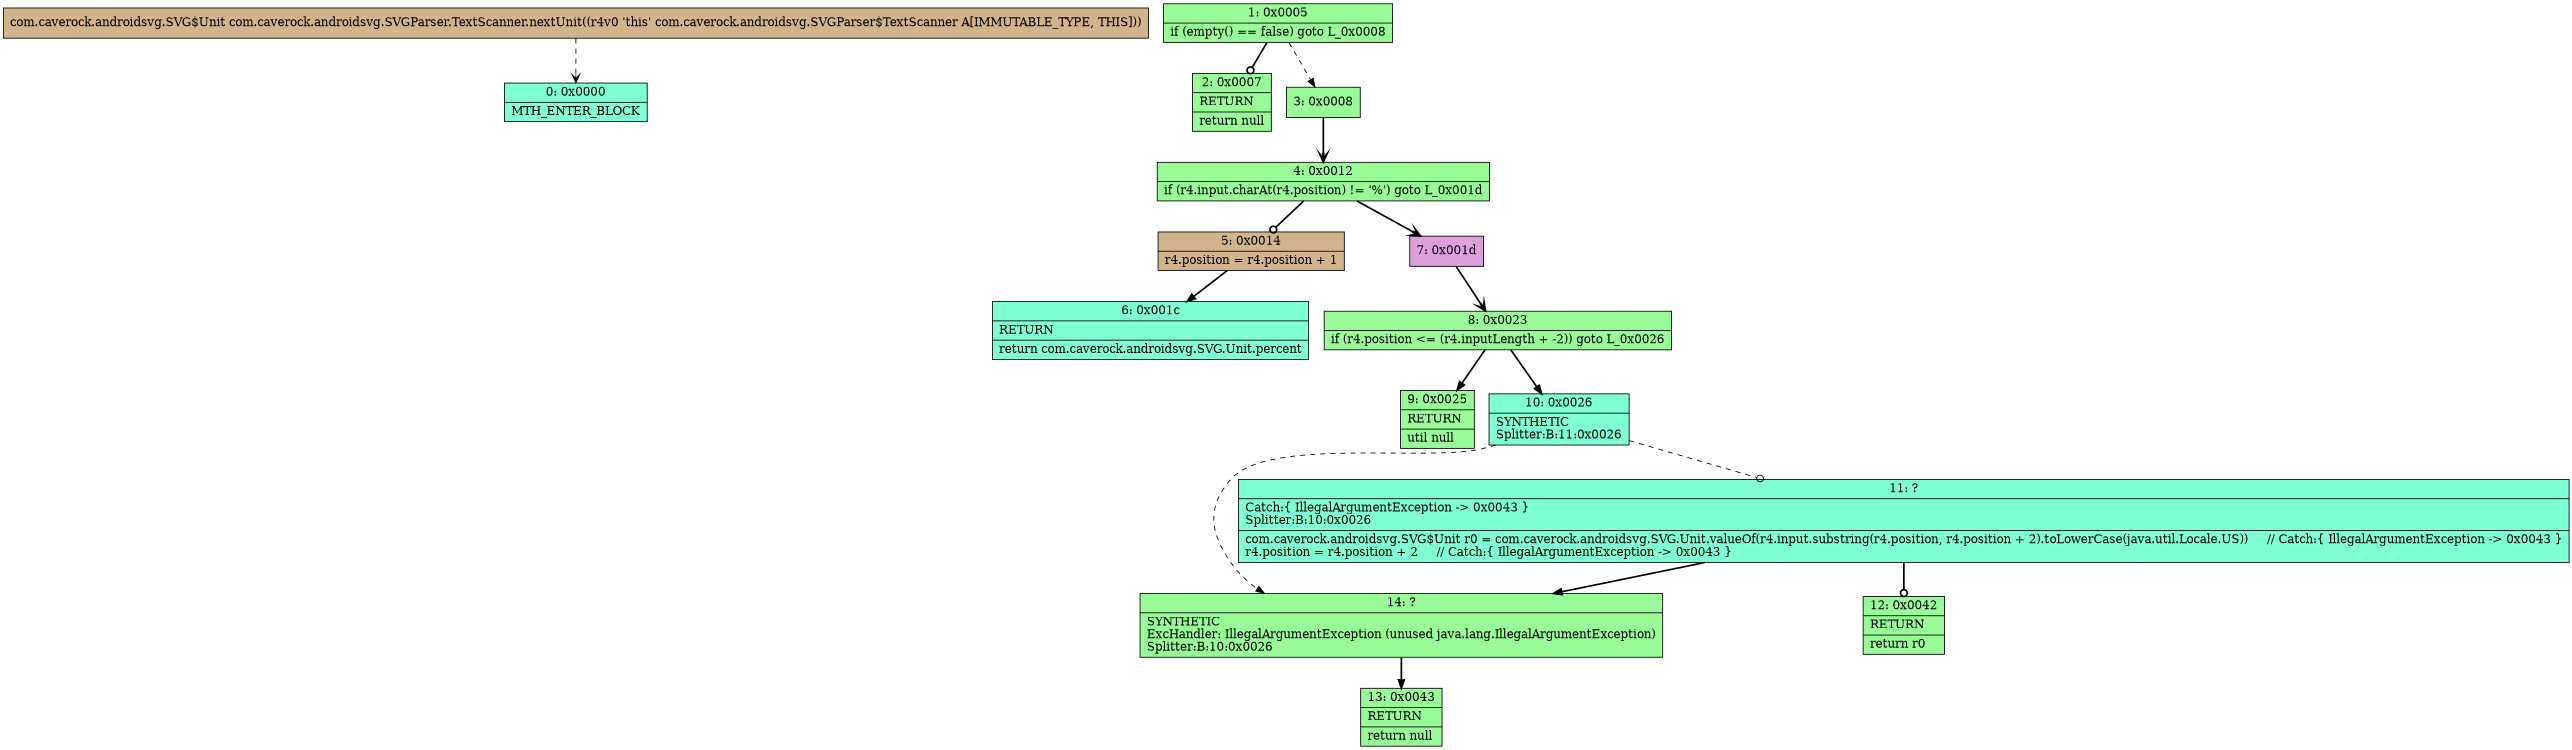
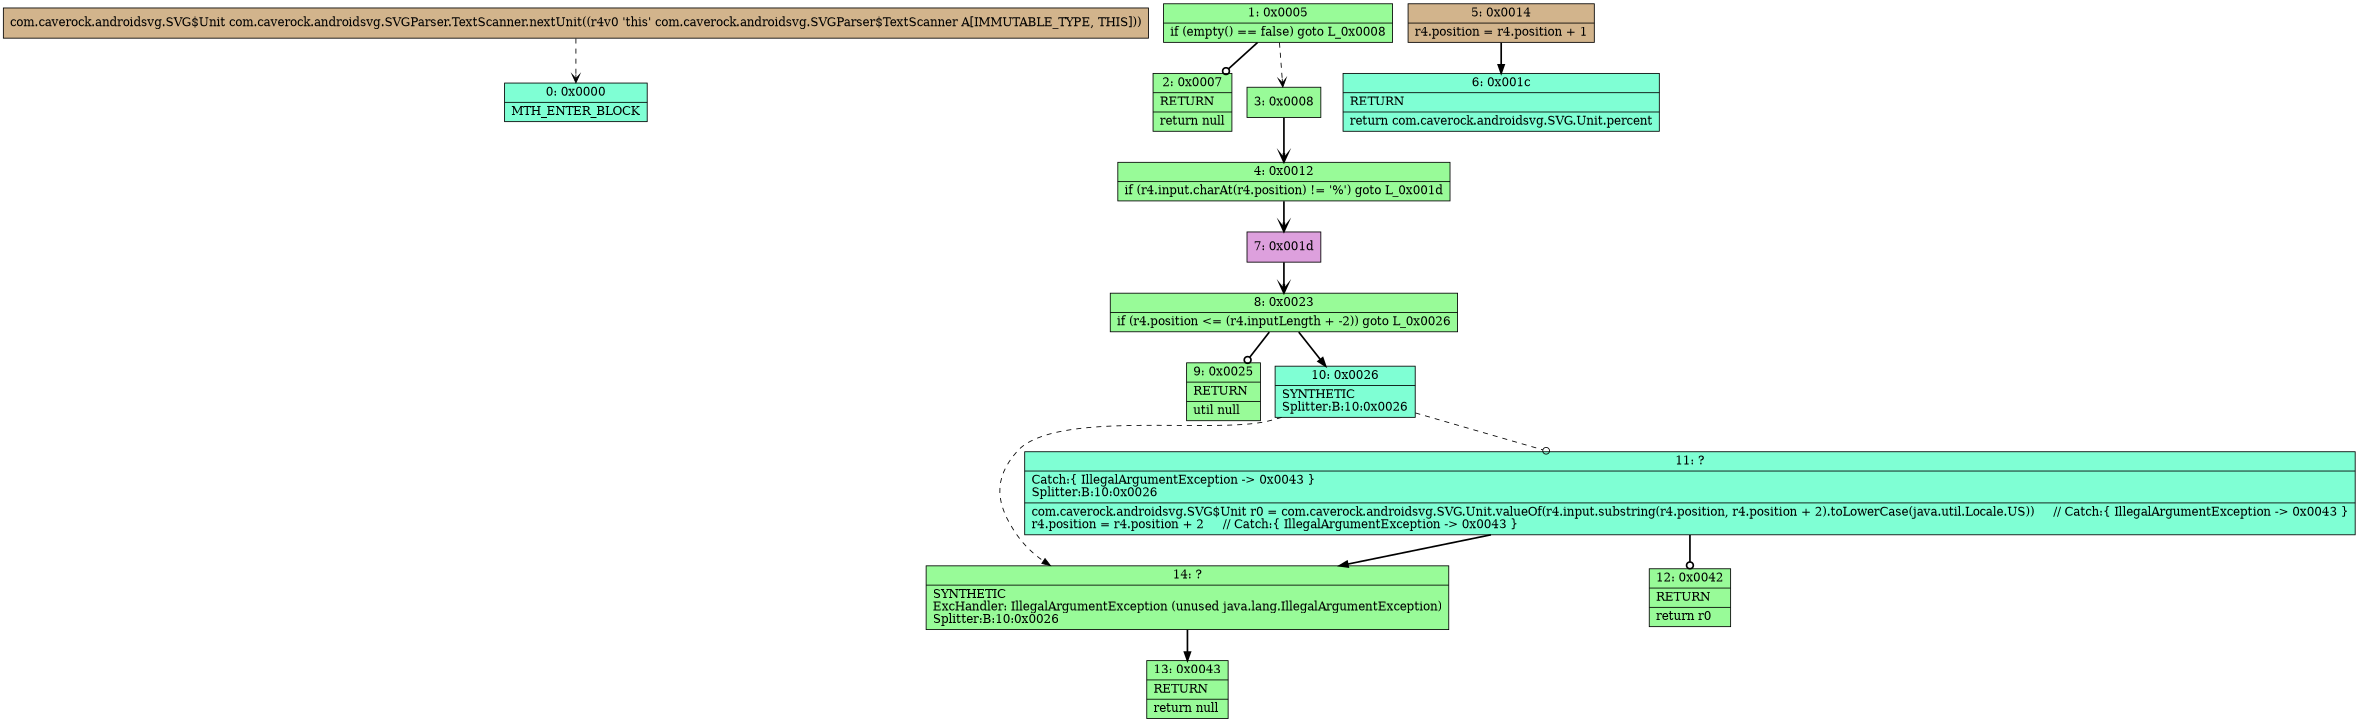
edge "1: 0x0005" -> "3: 0x0008": arrowhead normal -> vee
edge "4: 0x0012" -> "5: 0x0014": removed
edge "8: 0x0023" -> "9: 0x0025": arrowhead normal -> odot
node "10: 0x0026": text "Splitter:B:11:0x0026" -> "Splitter:B:10:0x0026"
